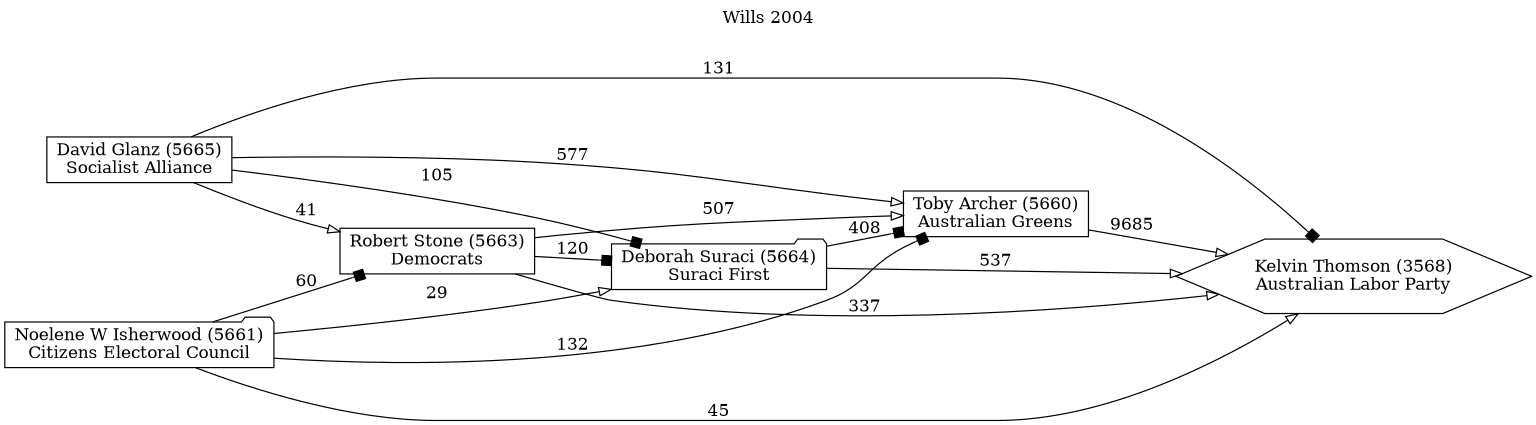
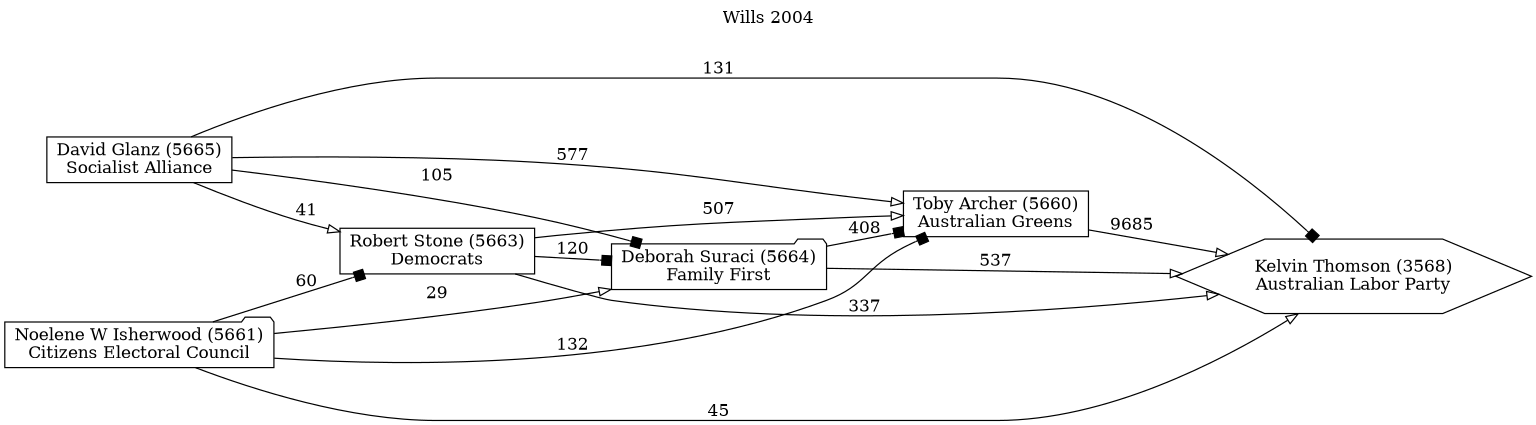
node "Deborah Suraci (5664) Suraci First": label "Deborah Suraci (5664) Suraci First" -> "Deborah Suraci (5664) Family First"
